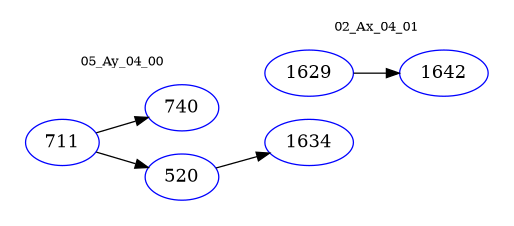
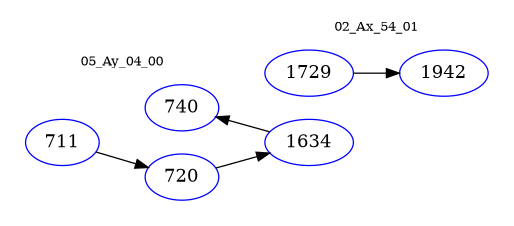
cluster "02_Ax_04_01": label "02_Ax_04_01" -> "02_Ax_54_01"
node "1629": label "1629" -> "1729"
node "1642": label "1642" -> "1942"
edge "711" -> "740": now "1634" -> "740"
node "520": label "520" -> "720"
